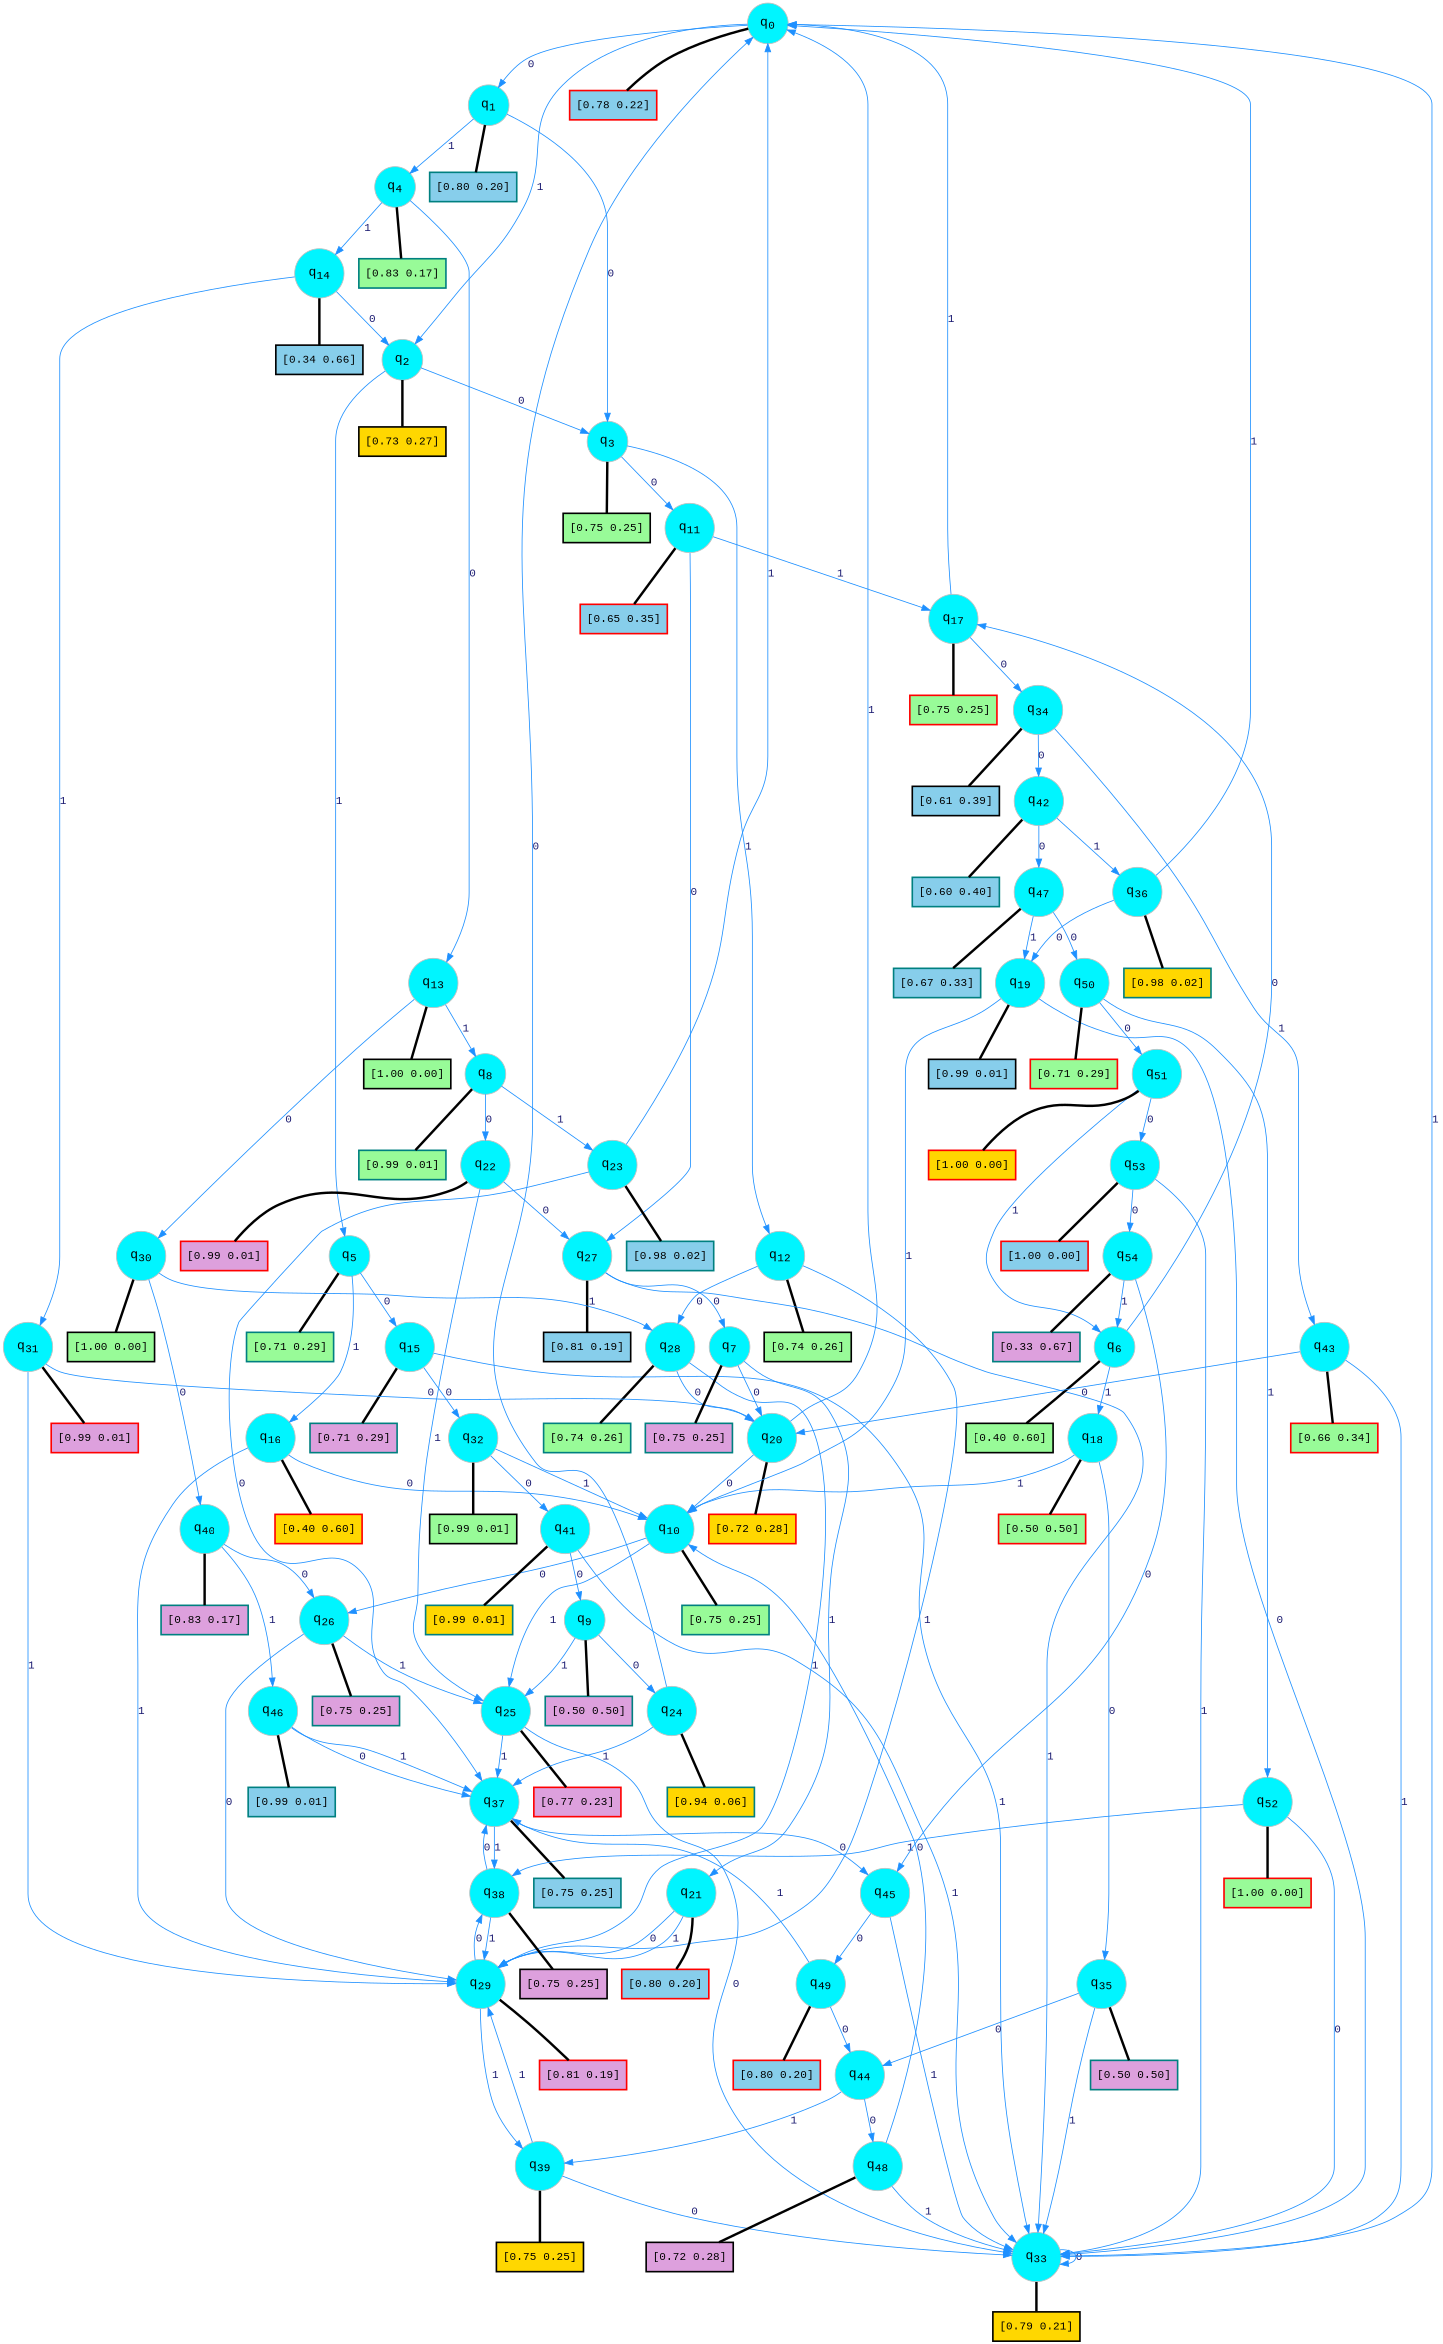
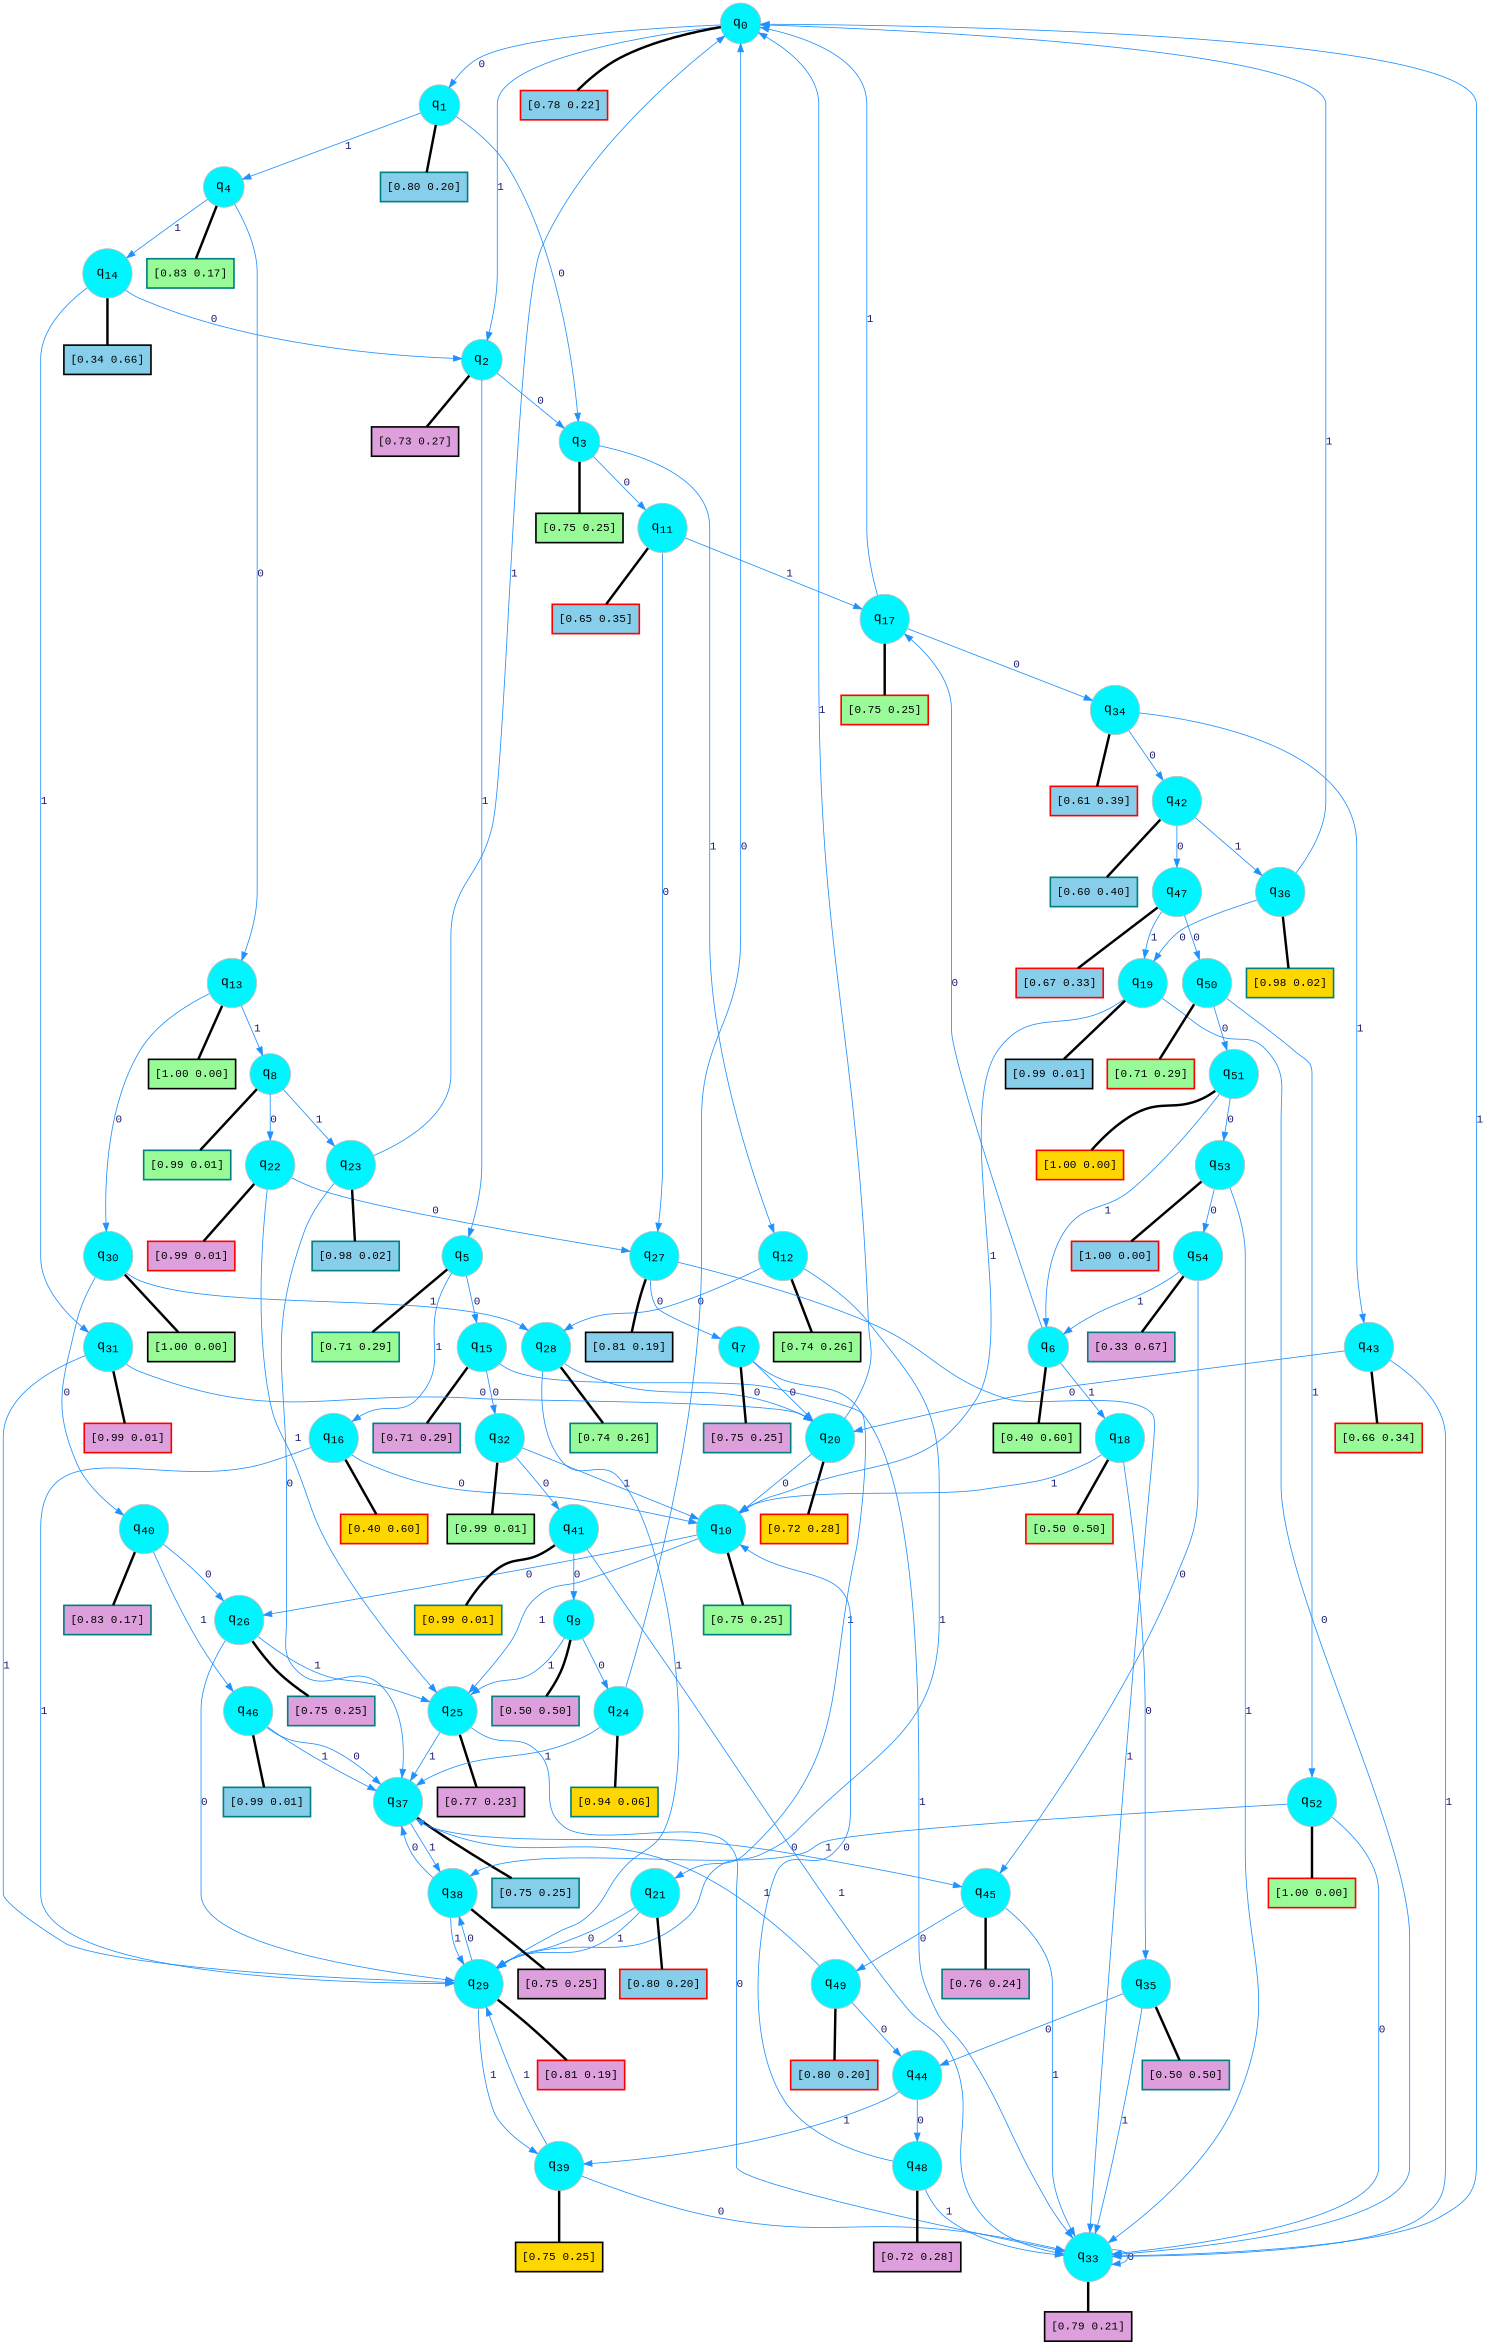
node "[0.73 0.27]": fillcolor gold -> plum
node "[0.61 0.39]": color black -> red
node "[0.67 0.33]": color teal -> red
node "[0.77 0.23]": color red -> black
node "[0.76 0.24]": added
node "[0.79 0.21]": fillcolor gold -> plum
